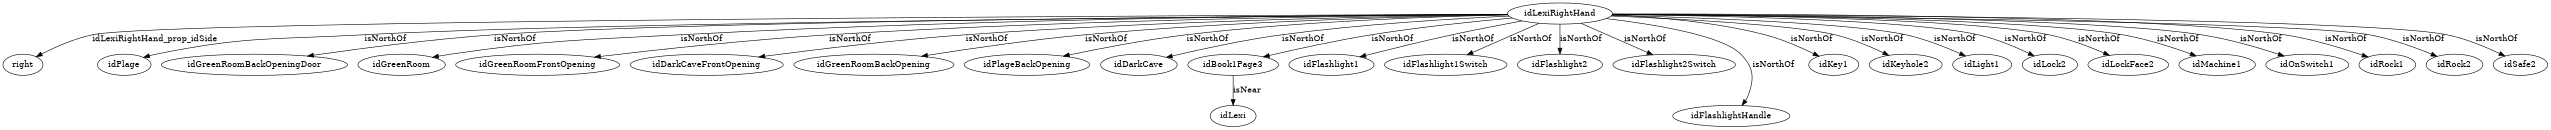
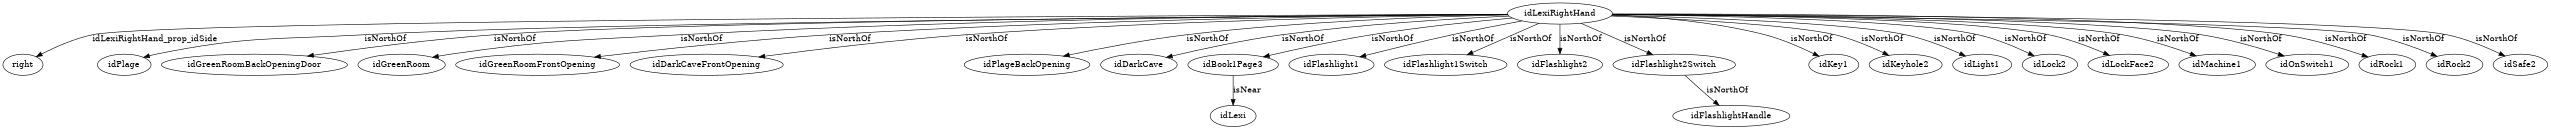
edge "idLexiRightHand" -> "idFlashlightHandle": now "idFlashlight2Switch" -> "idFlashlightHandle"
node "idGreenRoomBackOpening": removed
